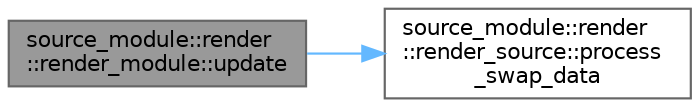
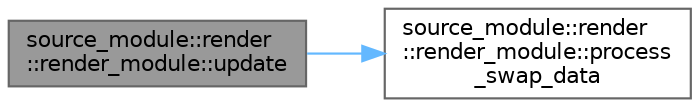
node "source_module::render ::render_source::process _swap_data": label "source_module::render ::render_source::process _swap_data" -> "source_module::render ::render_module::process _swap_data"
